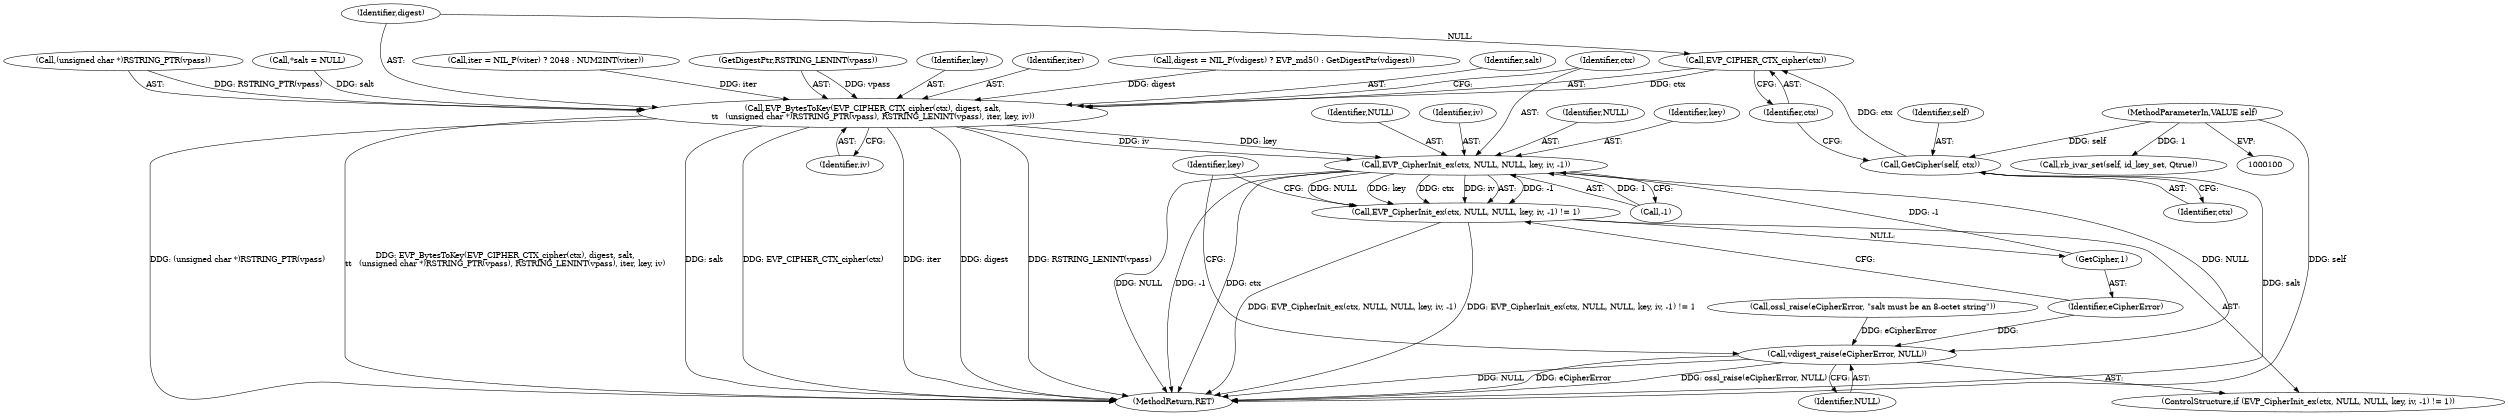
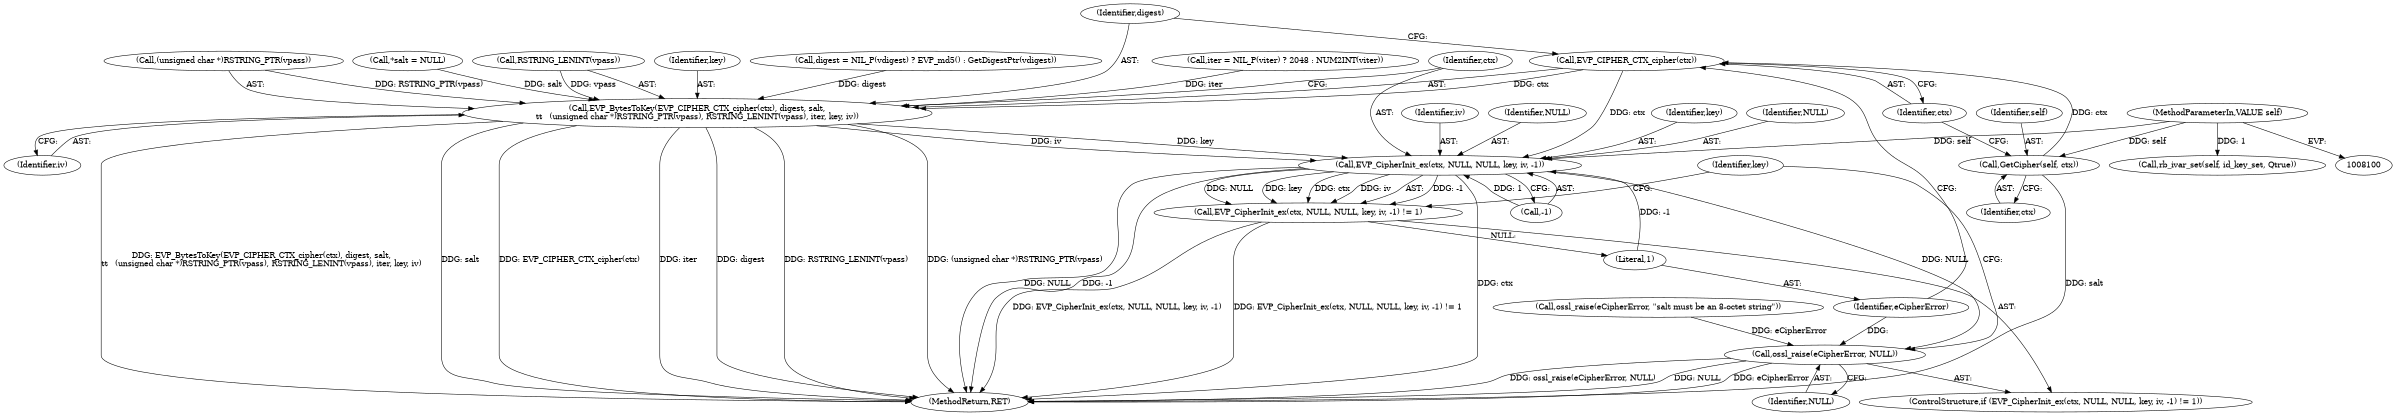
edge "(Identifier,digest)" -> "(Call,EVP_CIPHER_CTX_cipher(ctx))": label "NULL: " -> "CFG: "
node "(GetDigestPtr,RSTRING_LENINT(vpass))": label "(GetDigestPtr,RSTRING_LENINT(vpass))" -> "(Call,RSTRING_LENINT(vpass))"
node "(Identifier,iter)": removed
node "(Identifier,salt)": removed
edge "(Call,EVP_CIPHER_CTX_cipher(ctx))" -> "(Call,EVP_CipherInit_ex(ctx, NULL, NULL, key, iv, -1))": added, label "DDG: ctx"
node "1000100": label "1000100" -> "1008100"
node "(GetCipher,1)": label "(GetCipher,1)" -> "(Literal,1)"
edge "(Identifier,eCipherError)" -> "(Call,EVP_CipherInit_ex(ctx, NULL, NULL, key, iv, -1) != 1)": now "(Identifier,eCipherError)" -> "(Call,EVP_CIPHER_CTX_cipher(ctx))"
node "(Call,vdigest_raise(eCipherError, NULL))": label "(Call,vdigest_raise(eCipherError, NULL))" -> "(Call,ossl_raise(eCipherError, NULL))"
edge "(MethodParameterIn,VALUE self)" -> "(MethodReturn,RET)": now "(MethodParameterIn,VALUE self)" -> "(Call,EVP_CipherInit_ex(ctx, NULL, NULL, key, iv, -1))"
